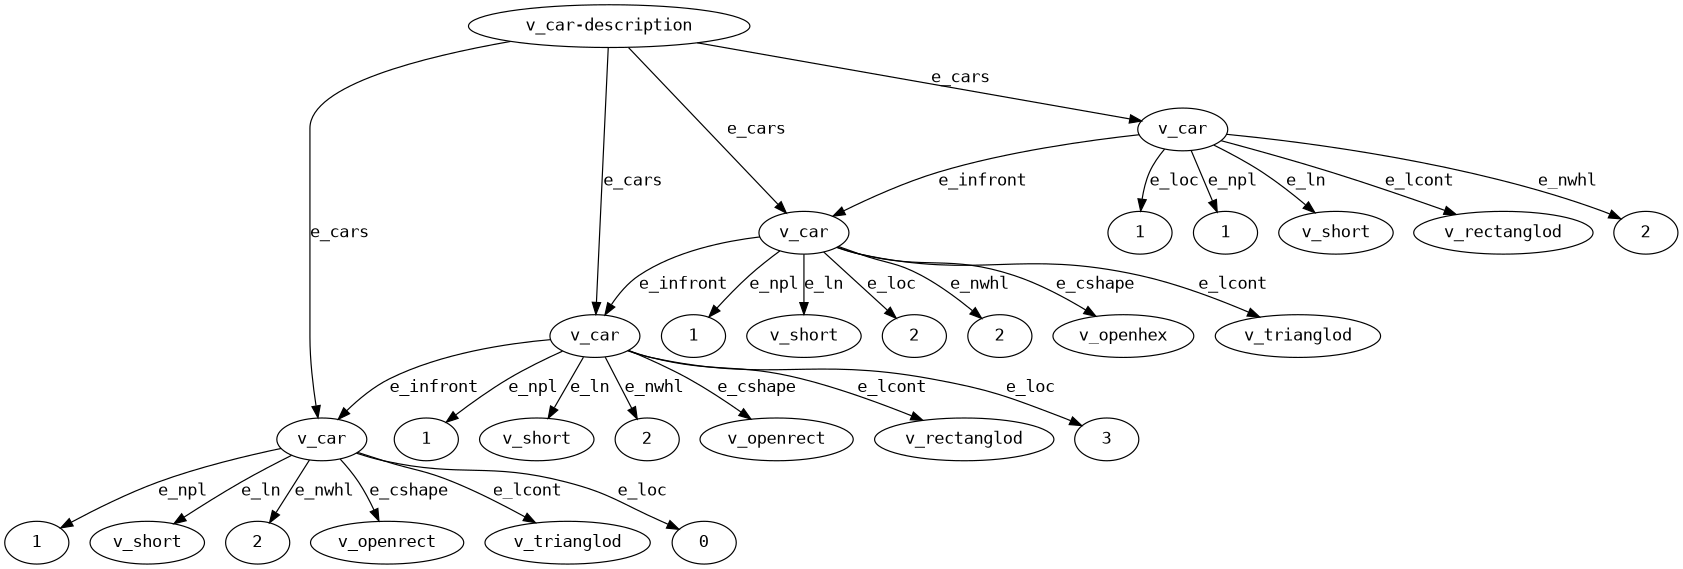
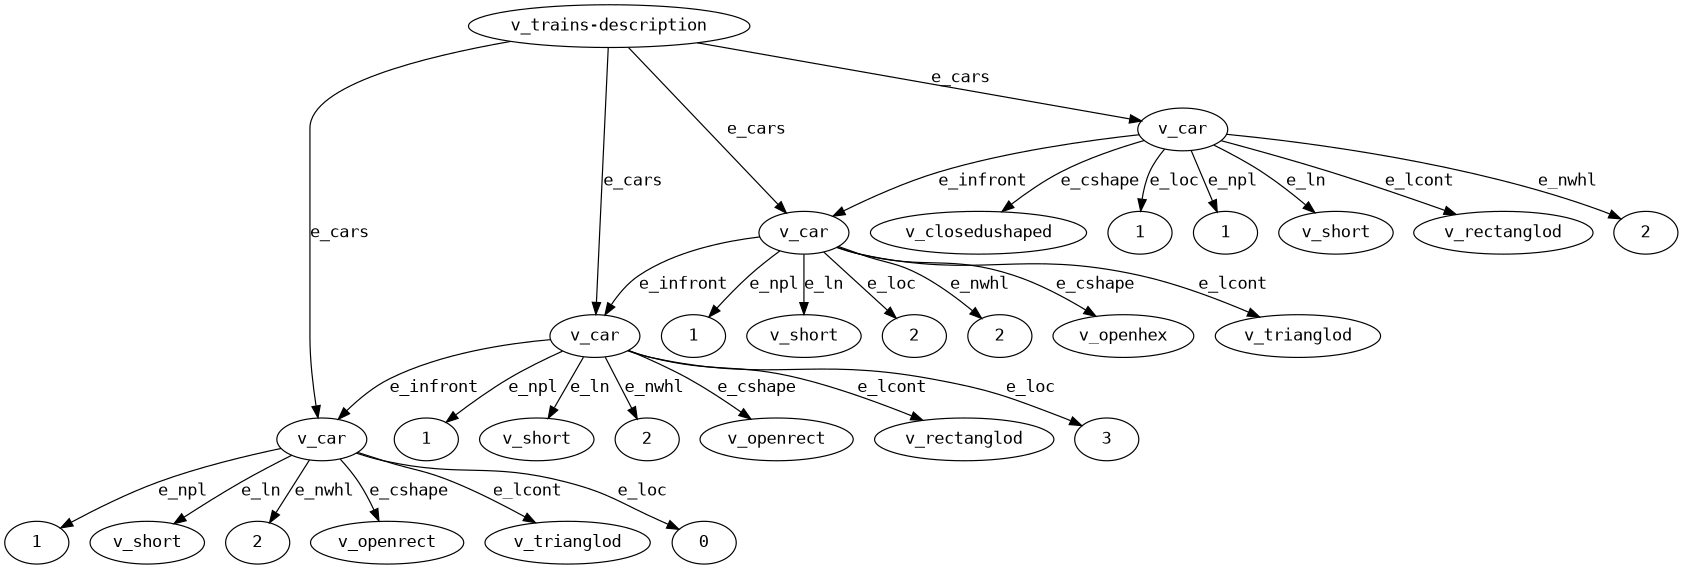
node "v_car-description": label "v_car-description" -> "v_trains-description"
node "v_closedushaped": added
